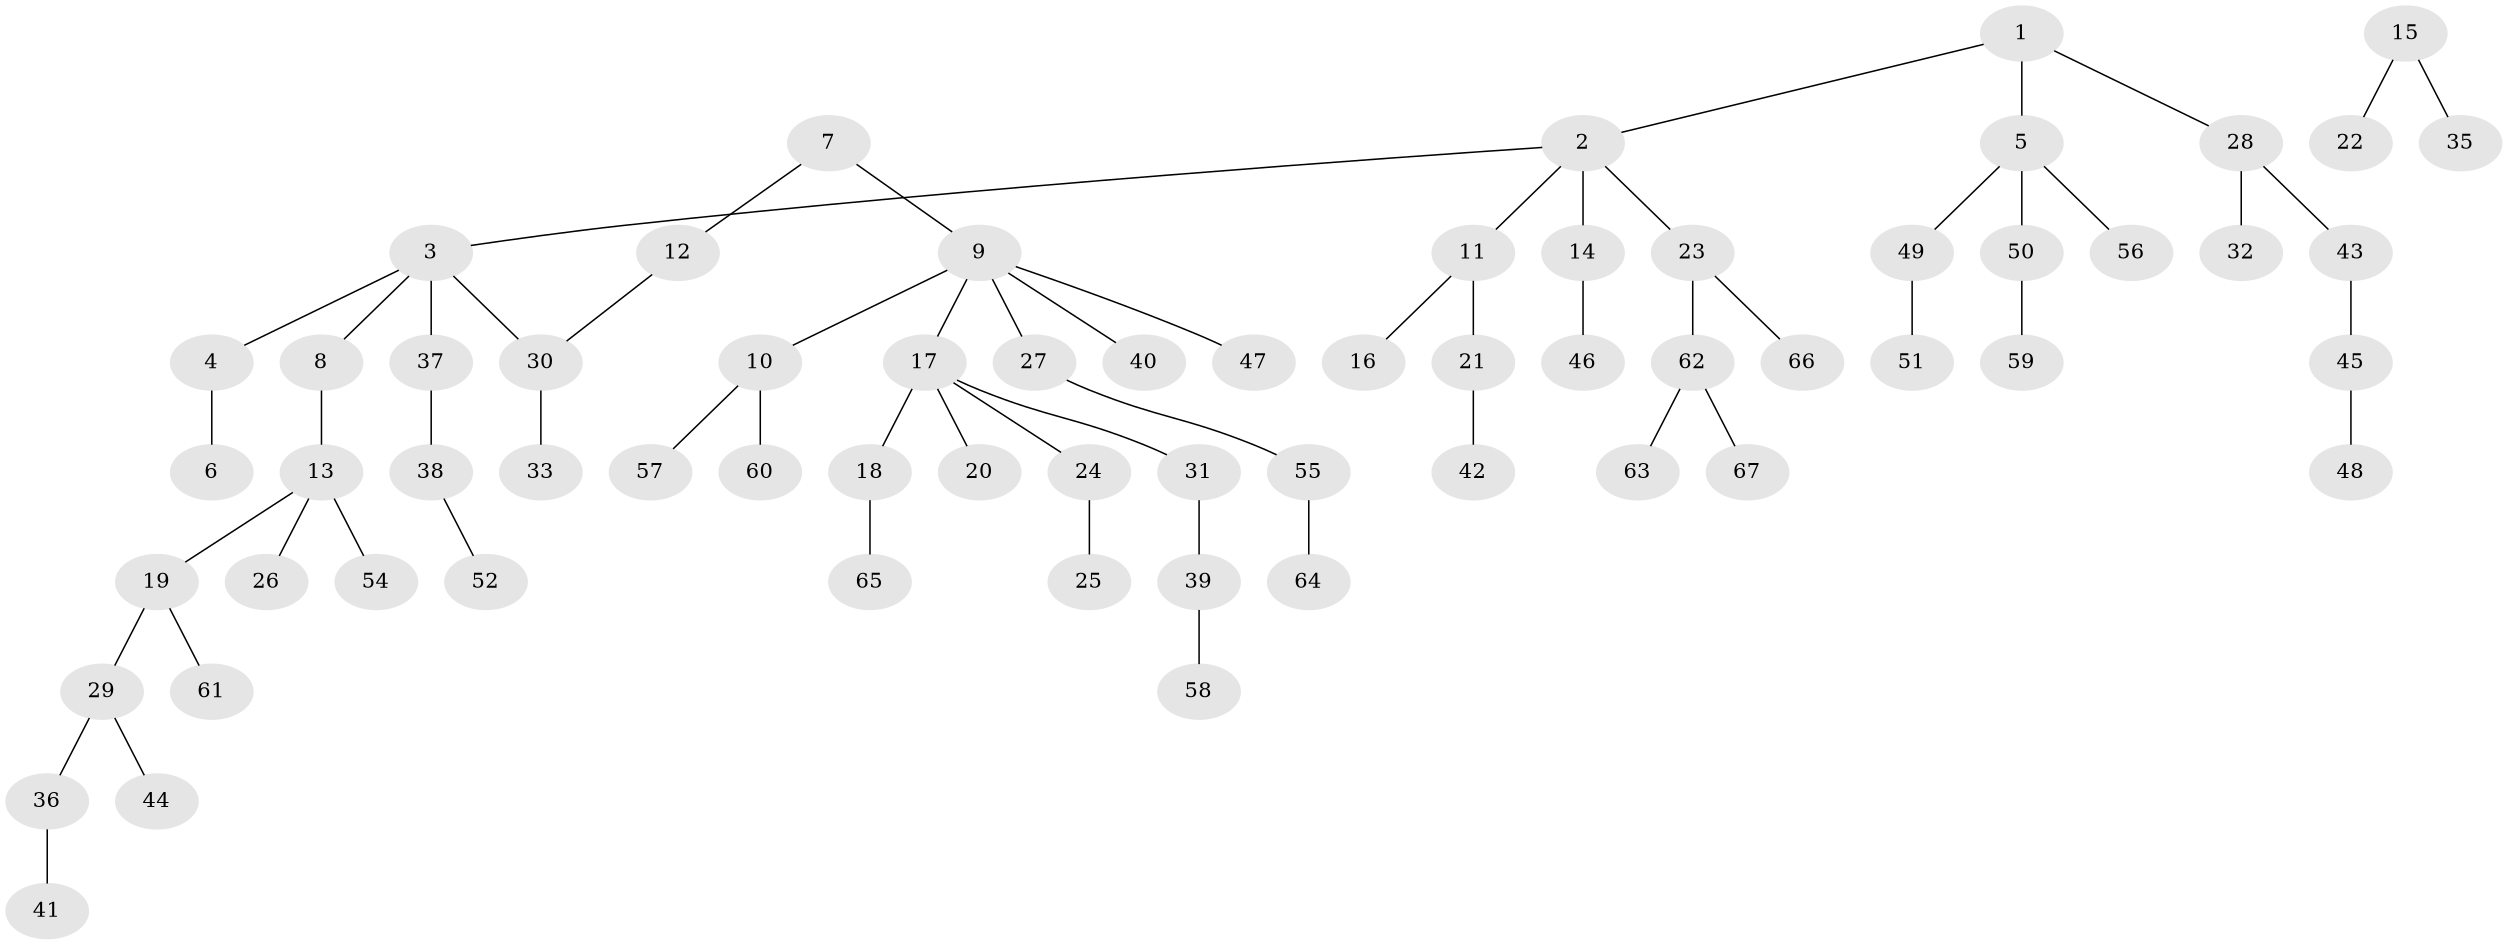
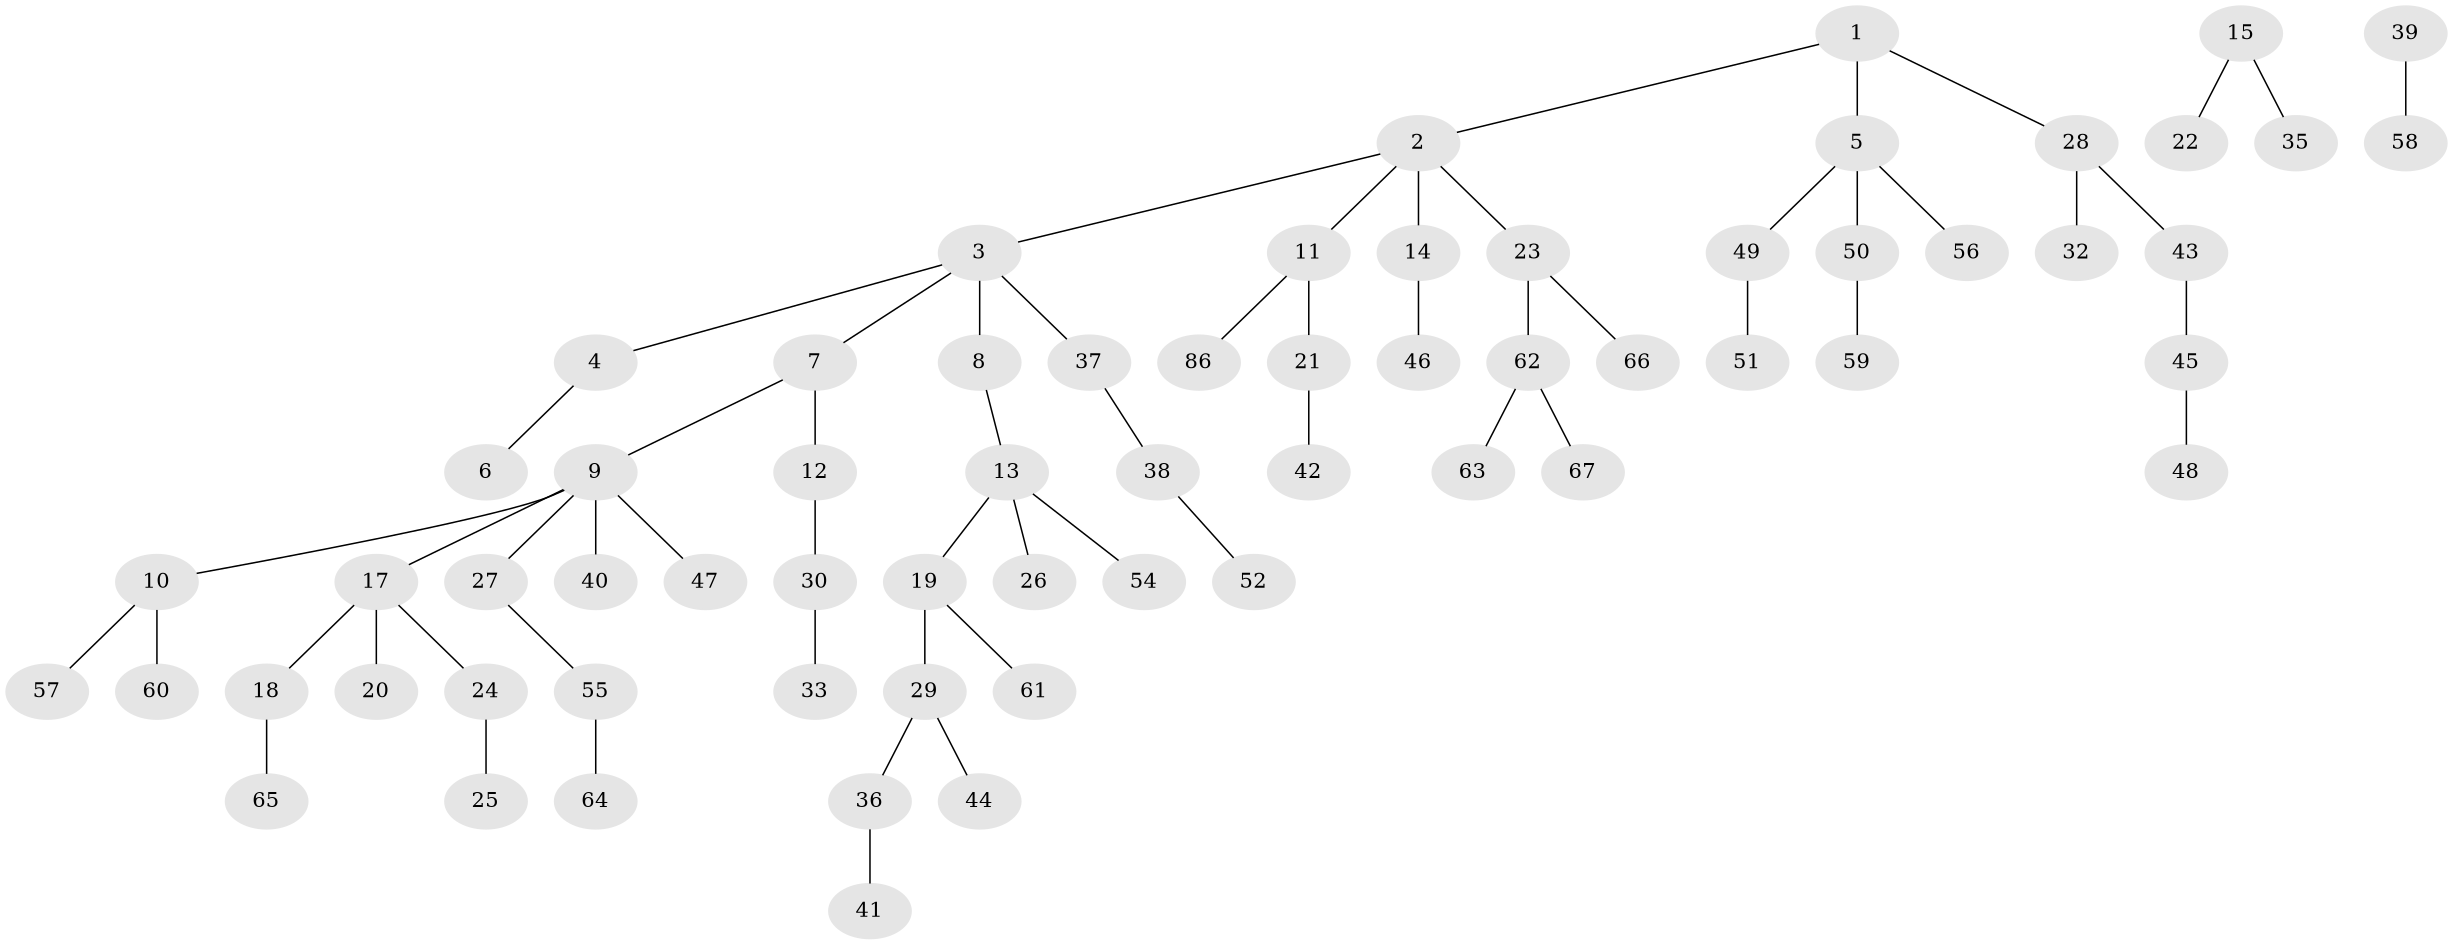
edge "3" -- "30": now "3" -- "7"
node "16": label "16" -> "86"
node "31": removed
